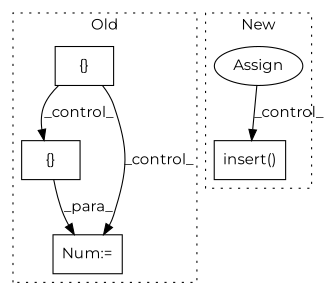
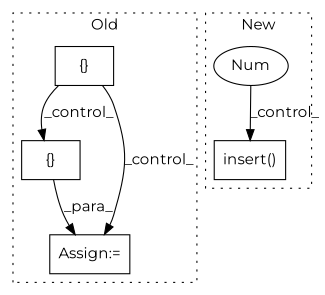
node "Assign": label "Assign" -> "Num"
node "Num:=": label "Num:=" -> "Assign:="
